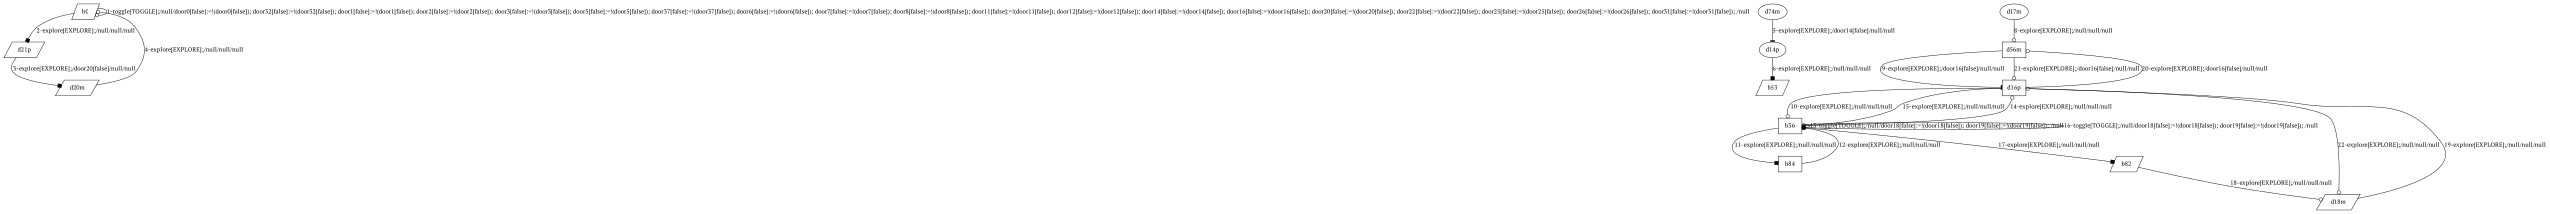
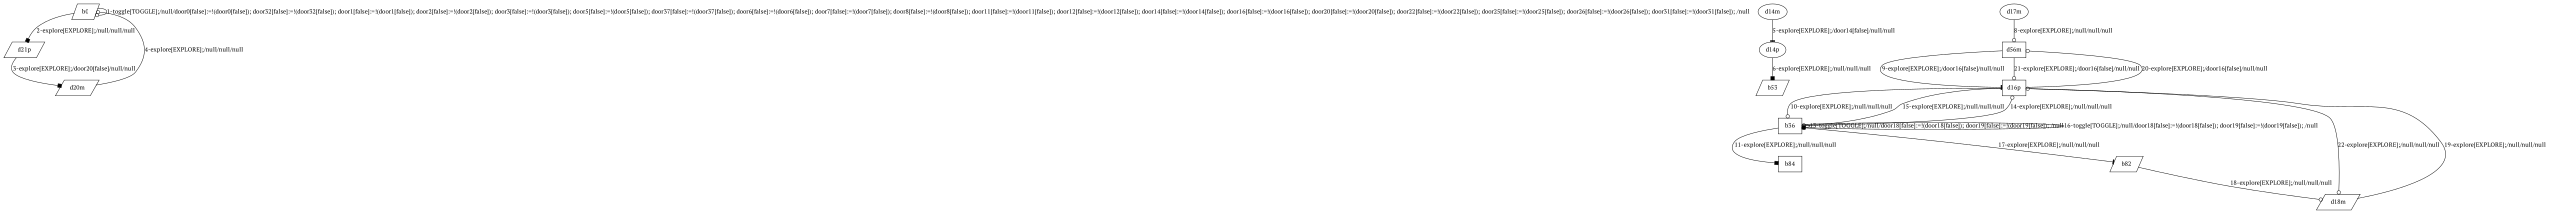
node "d74m": label "d74m" -> "d14m"
edge "b36" -> "b82": arrowhead box -> tee
edge "b84" -> "b36": removed, label "12-explore[EXPLORE];/null/null/null"
